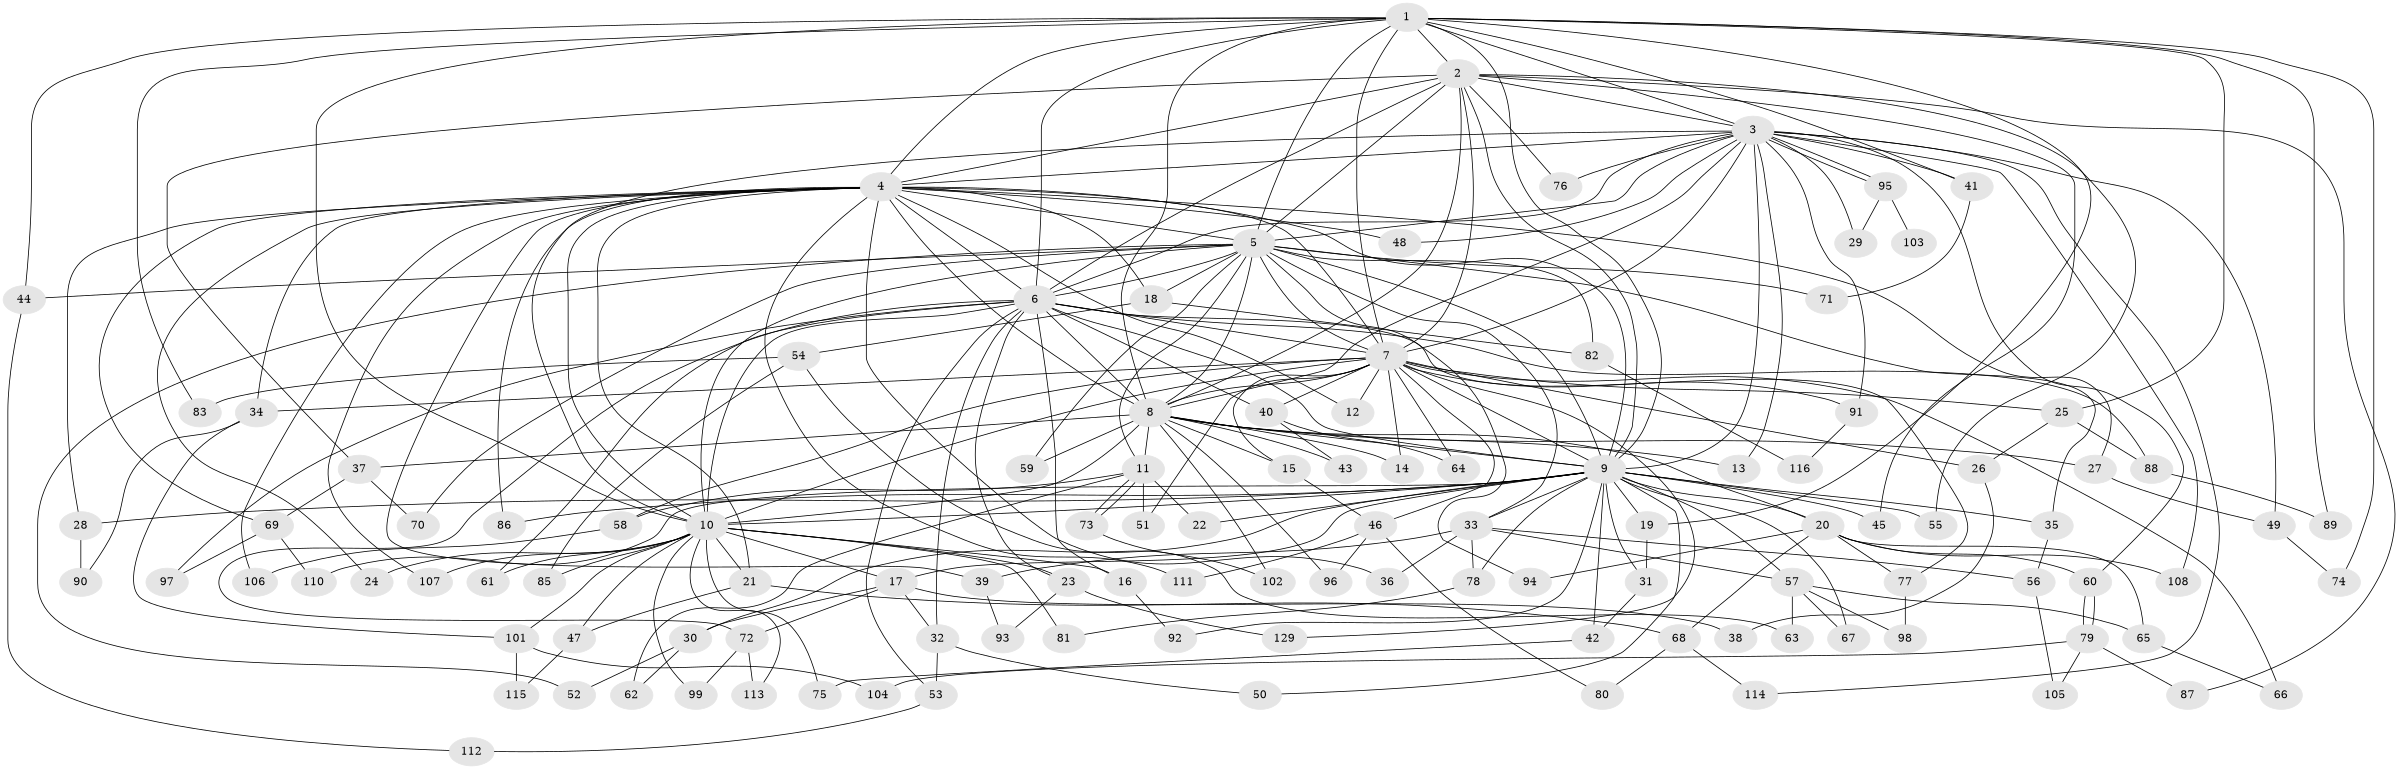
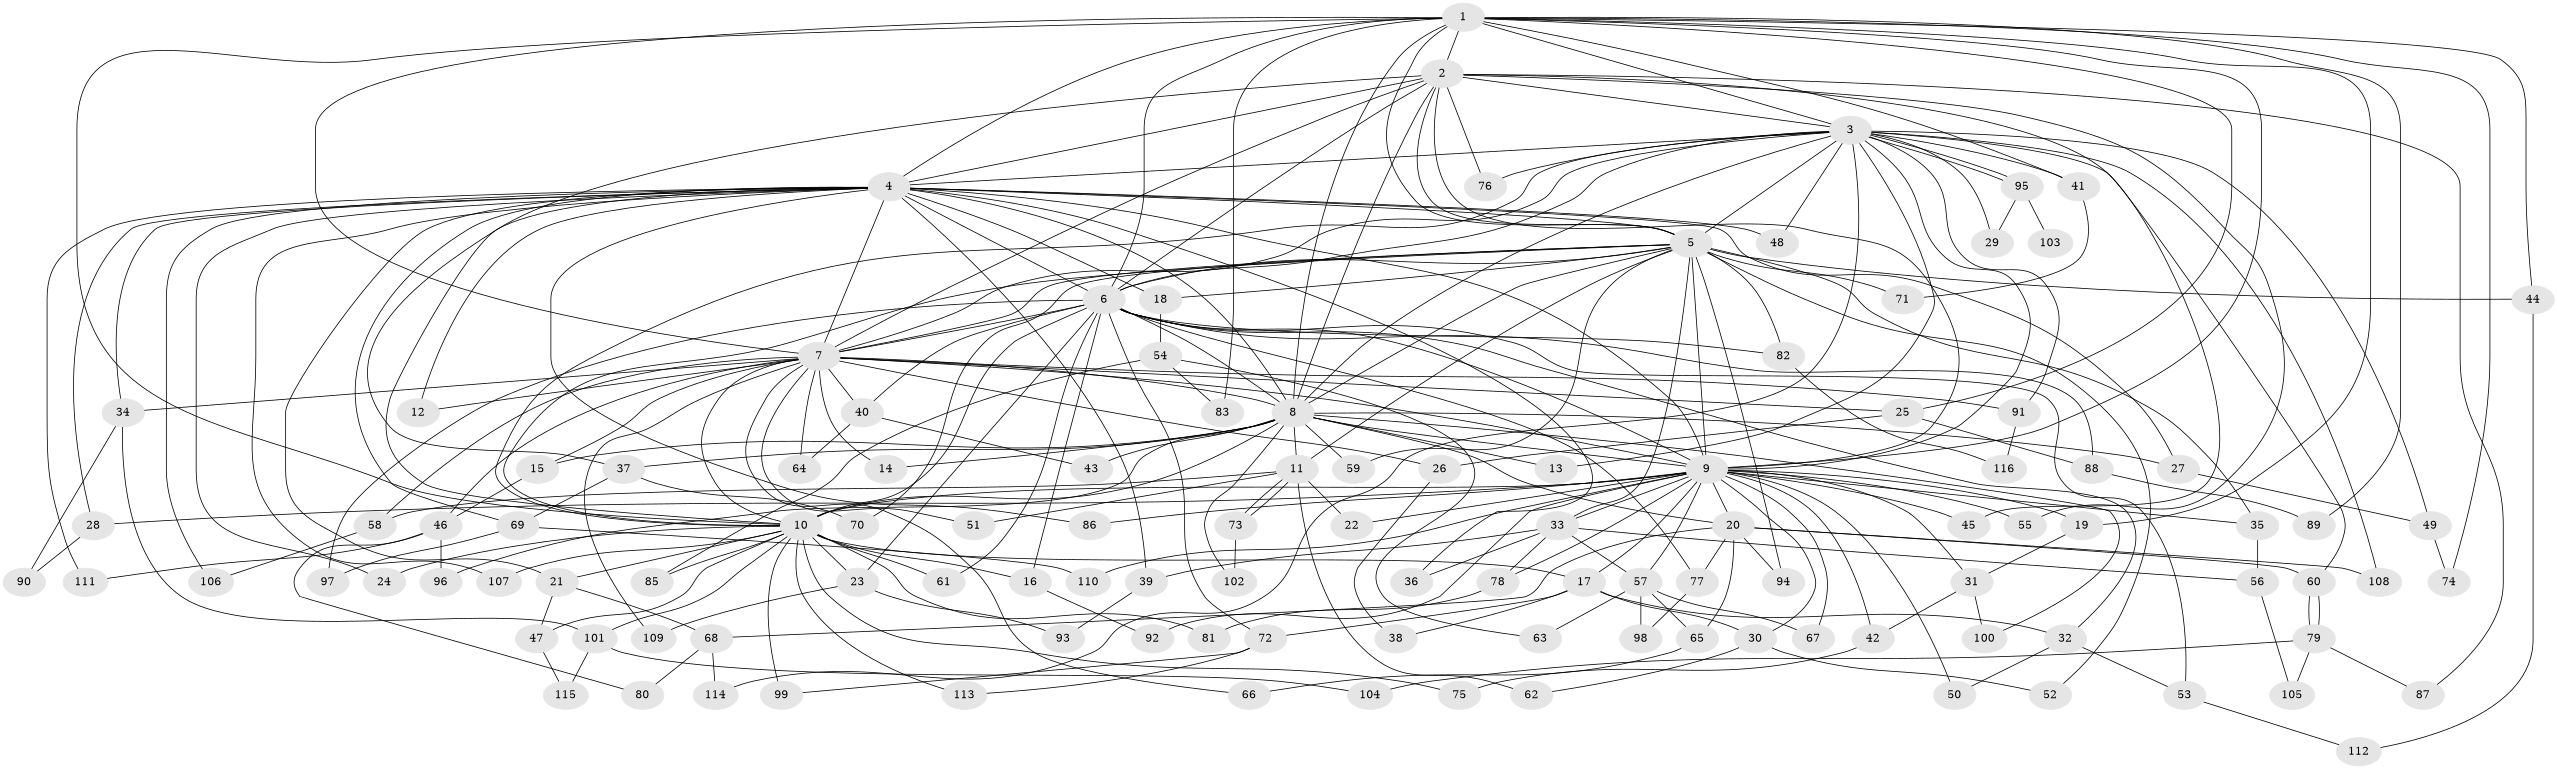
edge "18" -- "82": now "6" -- "82"
node "129": label "129" -> "109"
node "100": added
